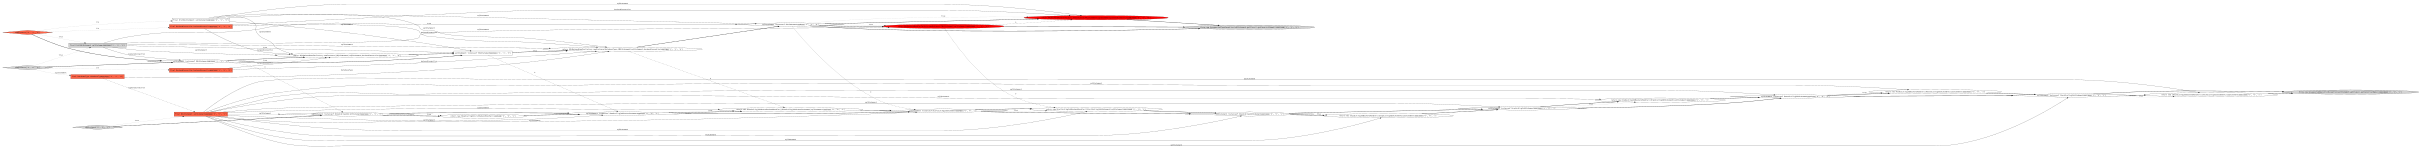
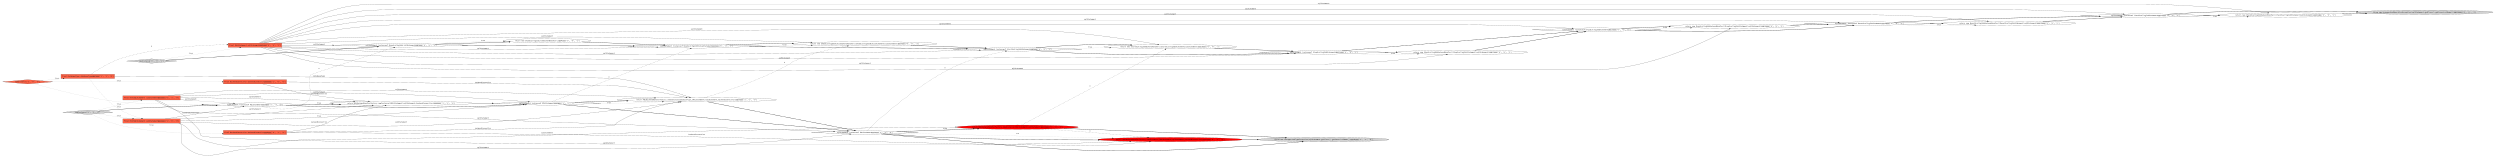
node "final DistSQLStatement sqlStatement@@@2@@@['0', '1', '0']": fillcolor white -> tomato
edge "final DistSQLStatement sqlStatement@@@2@@@['1', '0', '0']" -> "sqlStatement instanceof RALStatement@@@9@@@['1', '1', '0']": label "true" -> "sqlStatement"
node "newInstance['0', '1', '0']": fillcolor tomato -> lightgray
node "final DistSQLStatement sqlStatement@@@2@@@['1', '0', '0']": fillcolor lightgray -> tomato
node "sqlStatement instanceof RDLStatement@@@6@@@['1', '1', '0']": shape box -> diamond
edge "newInstance['1', '0', '0']" -> "final DistSQLStatement sqlStatement@@@2@@@['1', '0', '0']": now "final DatabaseType databaseType@@@2@@@['1', '1', '0']" -> "final DistSQLStatement sqlStatement@@@2@@@['1', '0', '0']"
edge "newInstance['1', '0', '0']" -> "sqlStatement instanceof RQLStatement@@@3@@@['1', '1', '0']": style bold -> dotted
node "newInstance['1', '0', '0']": fillcolor lightgray -> tomato
edge "newInstance['1', '0', '0']" -> "final DatabaseType databaseType@@@2@@@['1', '1', '0']": label "sqlStatement" -> "true"
edge "final DatabaseType databaseType@@@2@@@['1', '1', '0']" -> "final RALStatement sqlStatement@@@2@@@['0', '0', '1']": label "backendConnection" -> "0"
edge "final DistSQLStatement sqlStatement@@@2@@@['0', '1', '0']" -> "sqlStatement instanceof RQLStatement@@@3@@@['1', '1', '0']": added, label "sqlStatement"
edge "sqlStatement instanceof RDLStatement@@@6@@@['1', '1', '0']" -> "sqlStatement instanceof RALStatement@@@9@@@['1', '1', '0']": added
